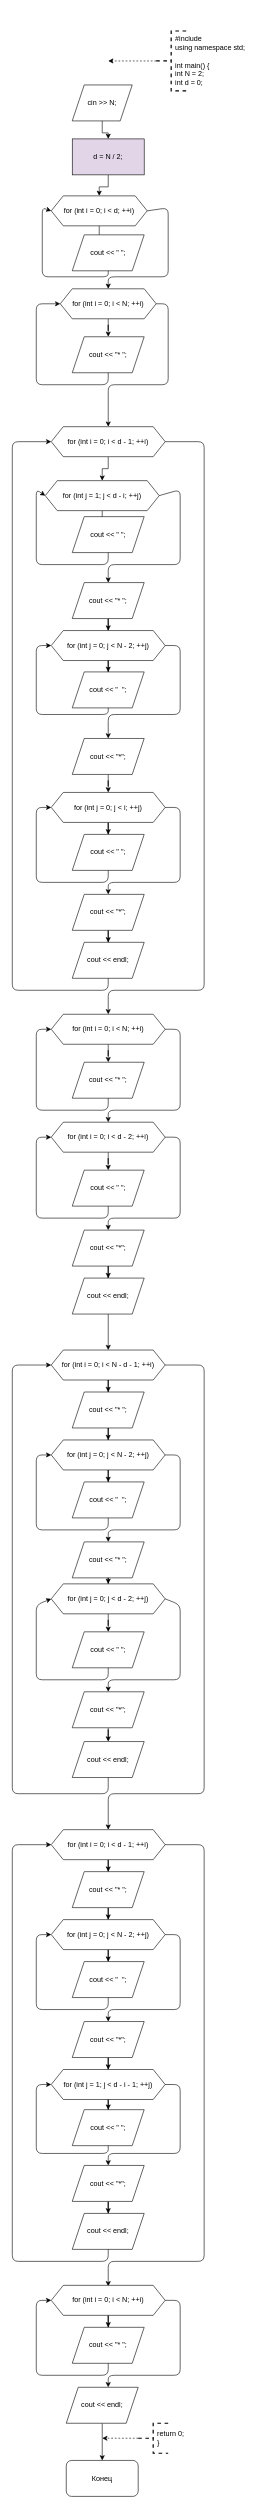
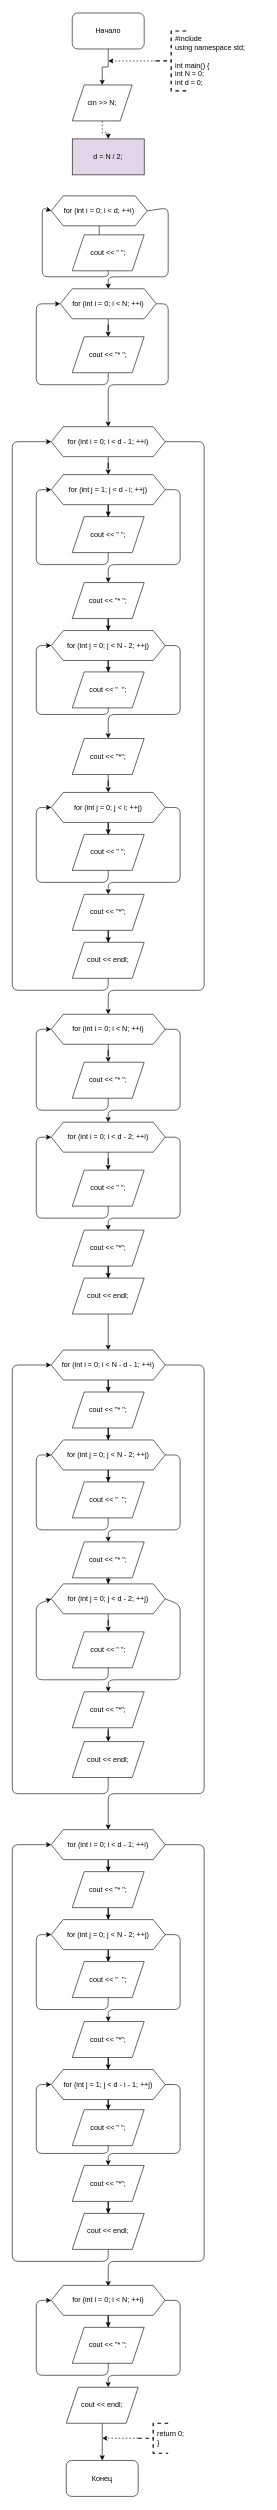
node "Начало": added
node "#include using namespace std; int main() { int N = 2; int d = 0;": label "#include using namespace std; int main() { int N = 2; int d = 0;" -> "#include using namespace std; int main() { int N = 0; int d = 0;"
edge "Начало" -> "cin >> N;": added
edge "cin >> N;" -> "d = N / 2;": style solid -> dashed
edge "d = N / 2;" -> "for (int i = 0; i < d; ++i)": removed
node "for (int j = 1; j < d - i; ++j)": moved (102, 495) -> (108, 489)
